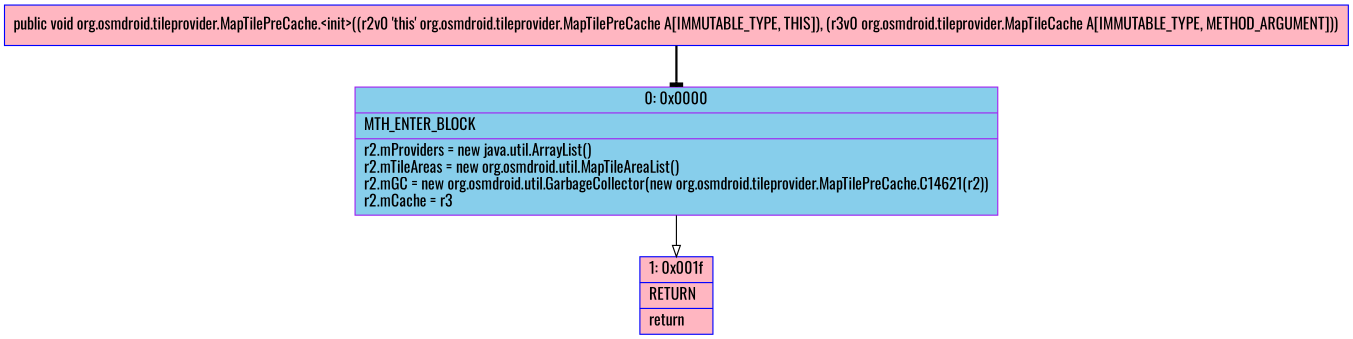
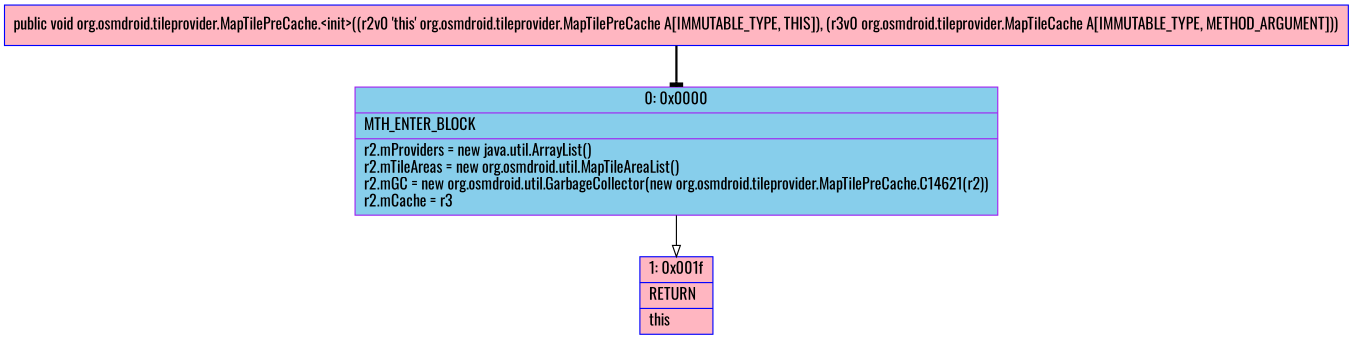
node "1: 0x001f": text "return" -> "this"
